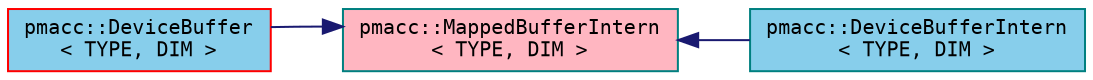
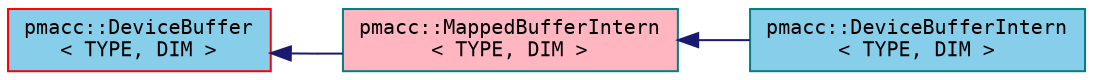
edge "pmacc::DeviceBuffer < TYPE, DIM >" -> "pmacc::MappedBufferIntern < TYPE, DIM >": reversed
